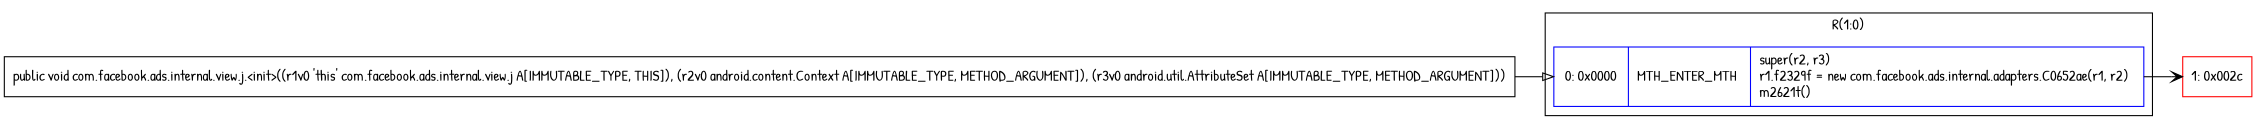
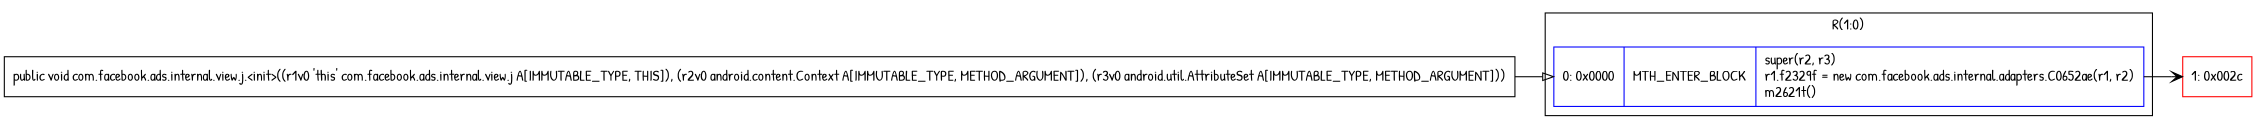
node "0: 0x0000": text "MTH_ENTER_MTH" -> "MTH_ENTER_BLOCK"
